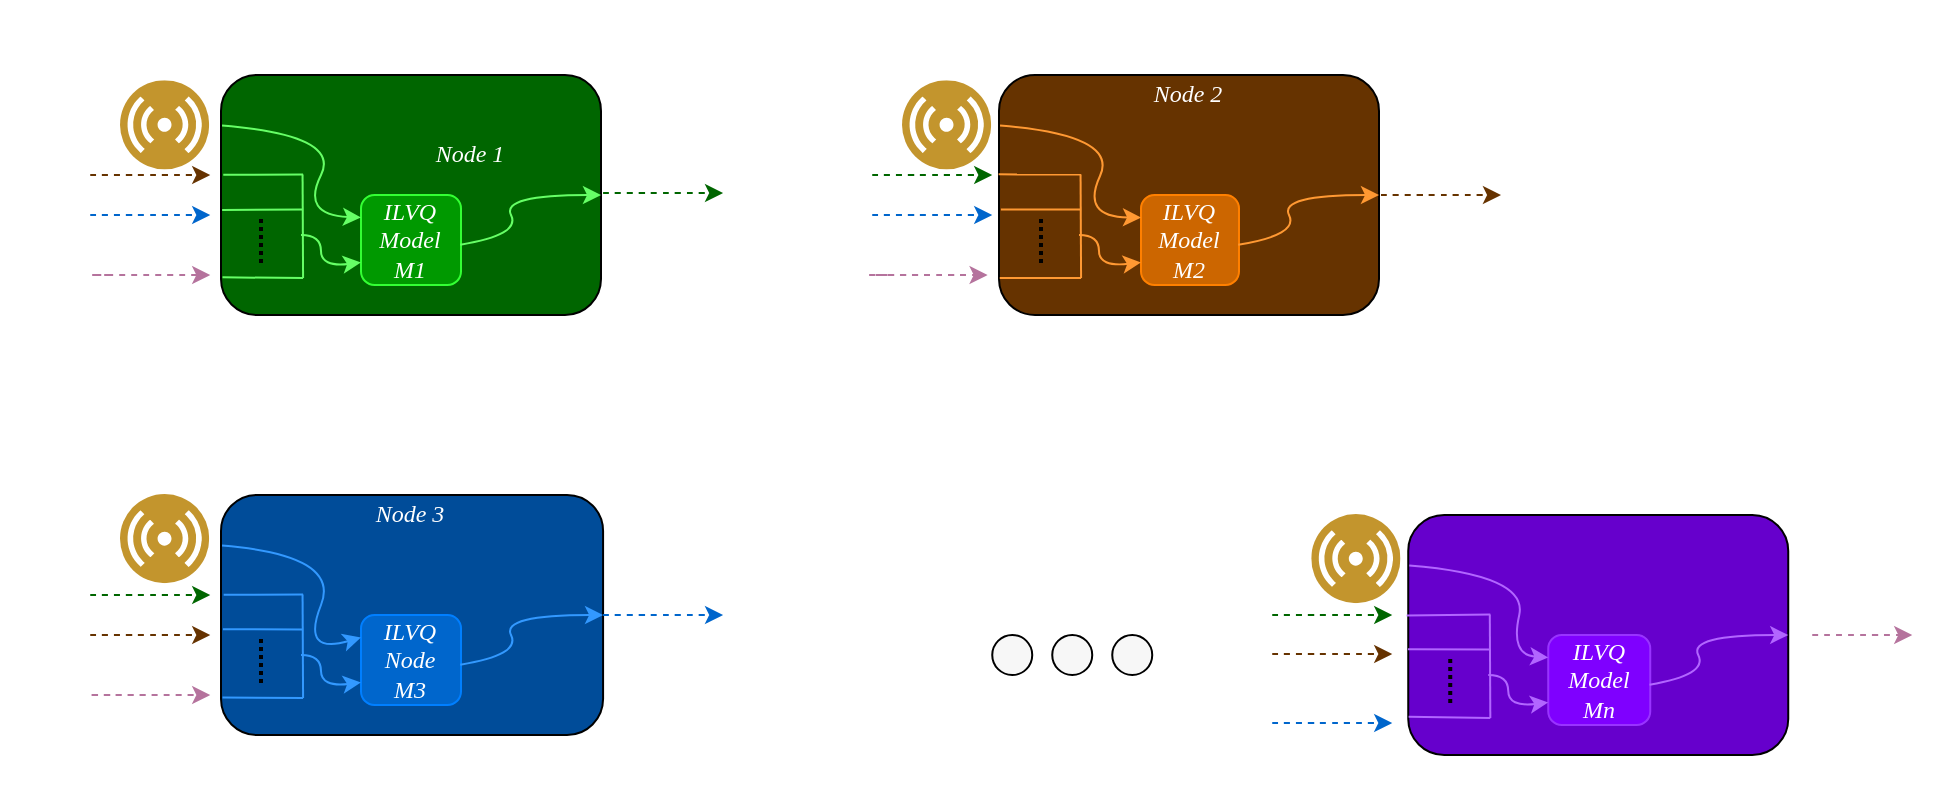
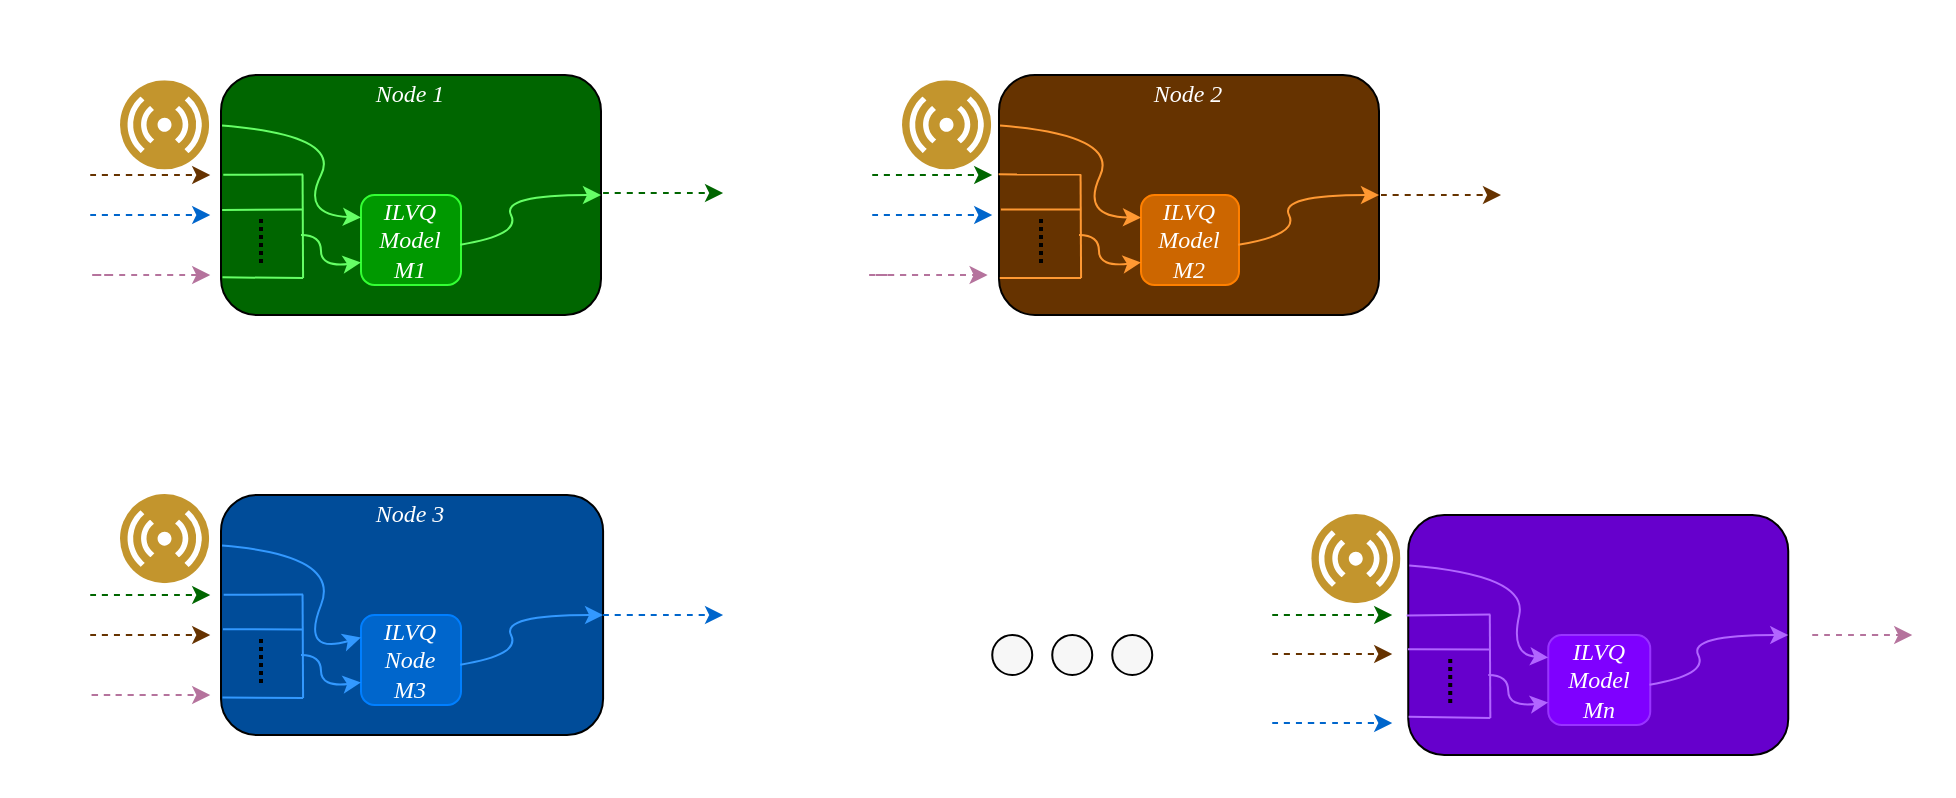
node "Node 1": moved (471, 155) -> (411, 95)
